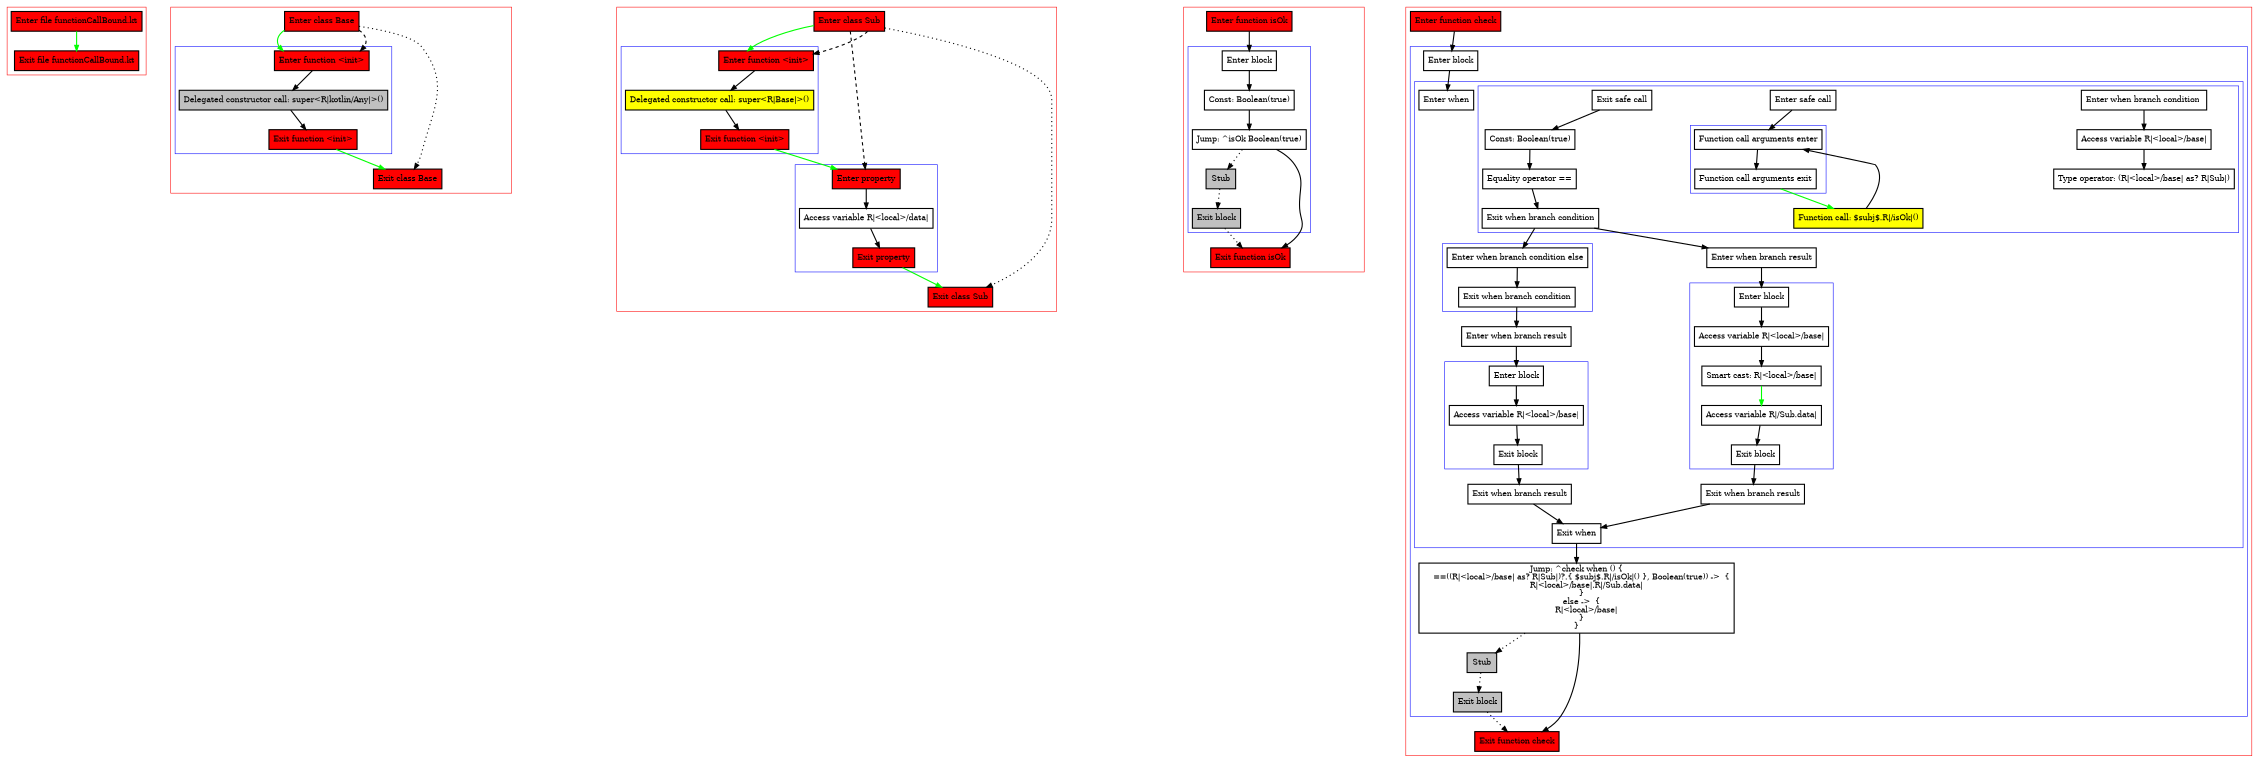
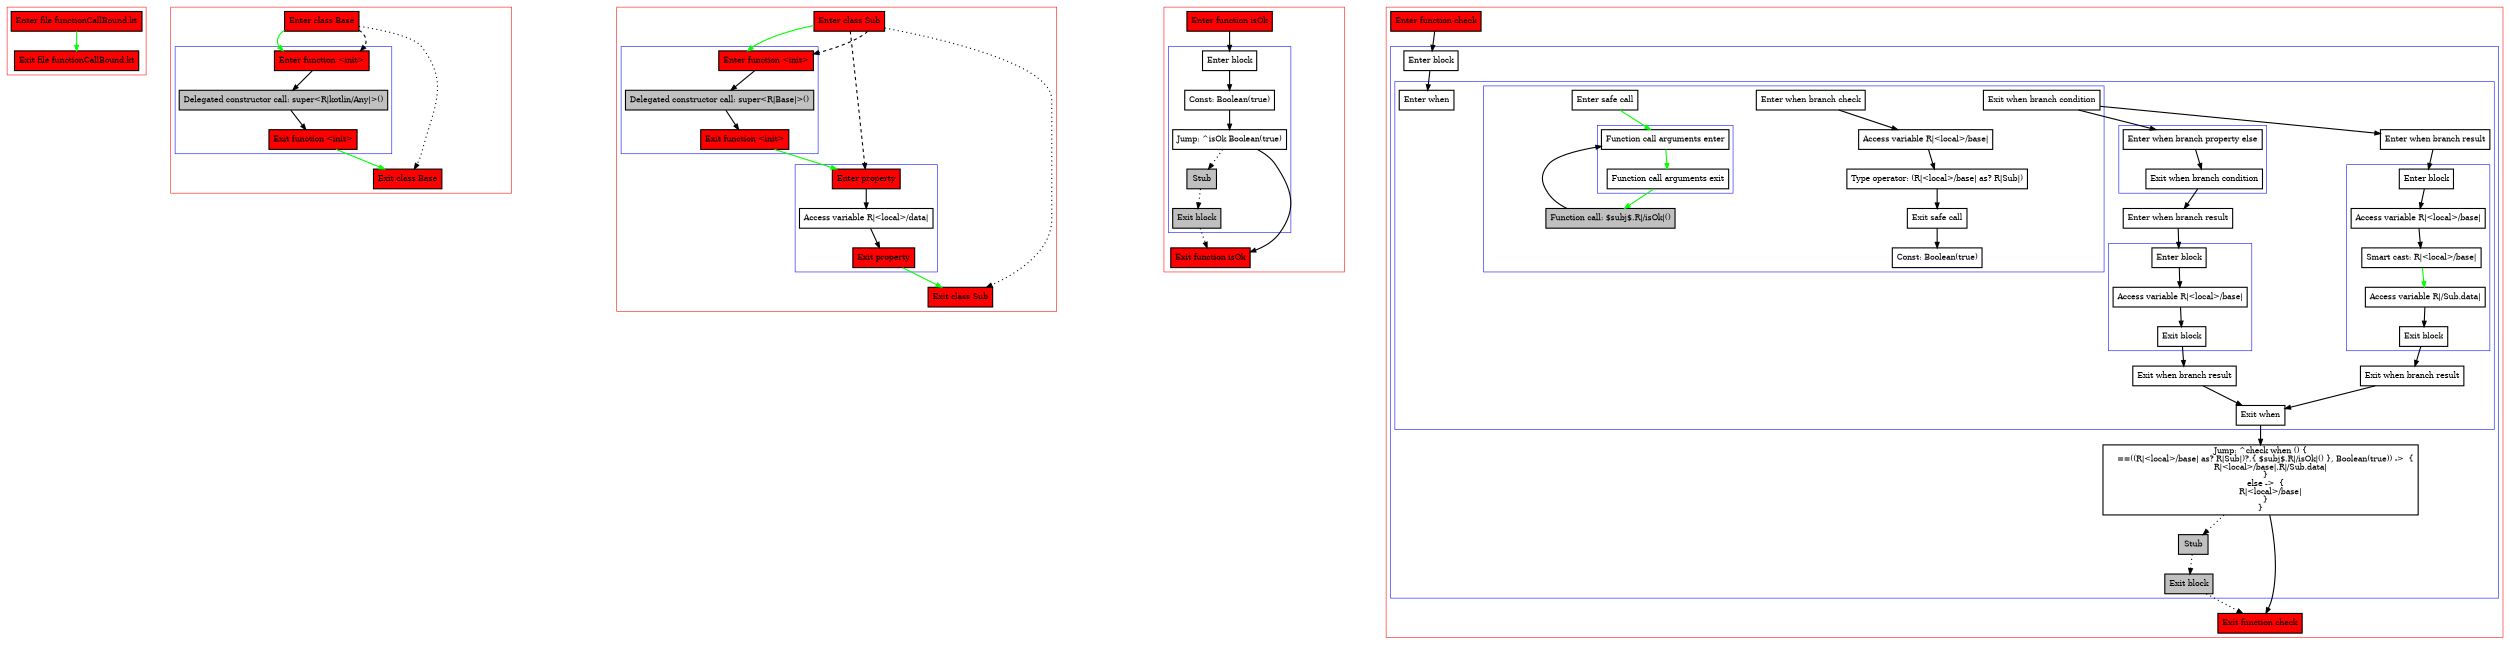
node "Delegated constructor call: super<R|Base|>()": fillcolor yellow -> gray
node "Enter when branch condition": label "Enter when branch condition" -> "Enter when branch check"
edge "Enter safe call" -> "Function call arguments enter": color black -> green
edge "Function call arguments enter" -> "Function call arguments exit": color black -> green
node "Equality operator ==": removed
edge "Type operator: (R|<local>/base| as? R|Sub|)" -> "Exit safe call": added
node "Function call: $subj$.R|/isOk|()": fillcolor yellow -> gray
node "Enter when branch condition else": label "Enter when branch condition else" -> "Enter when branch property else"
